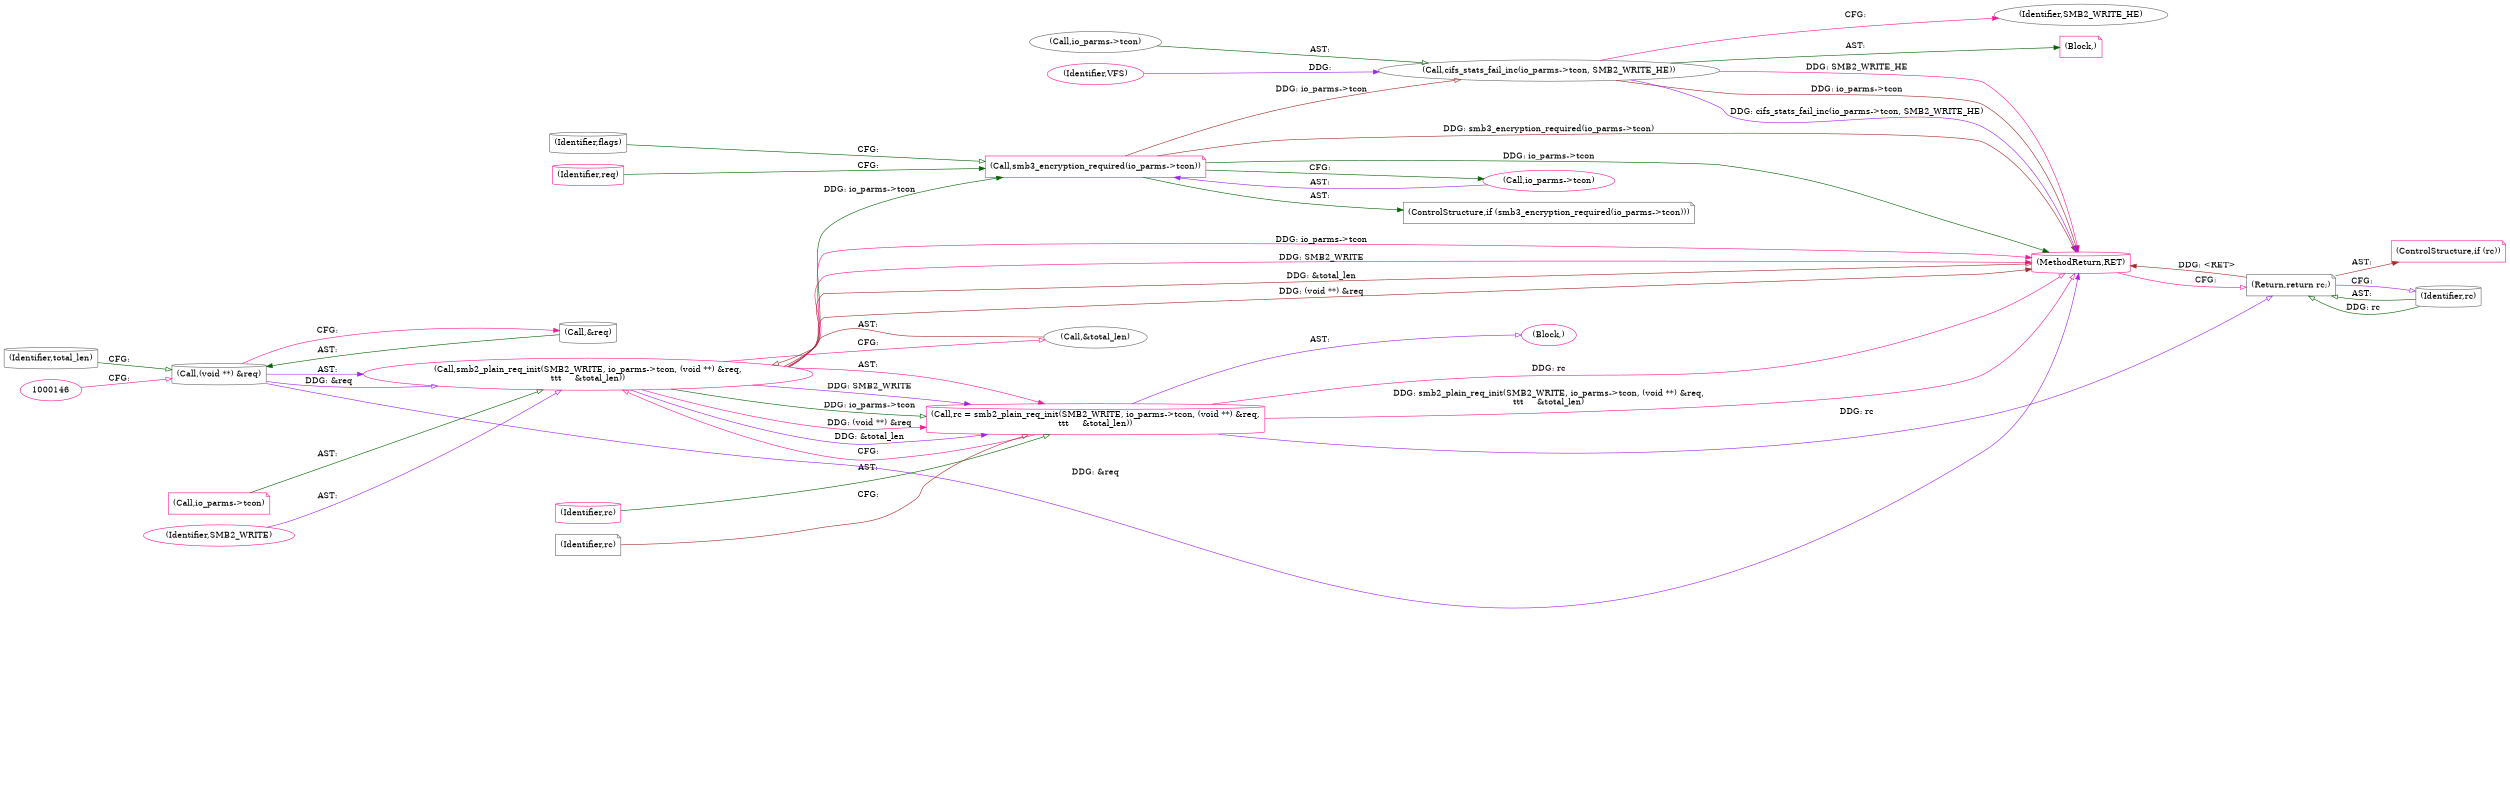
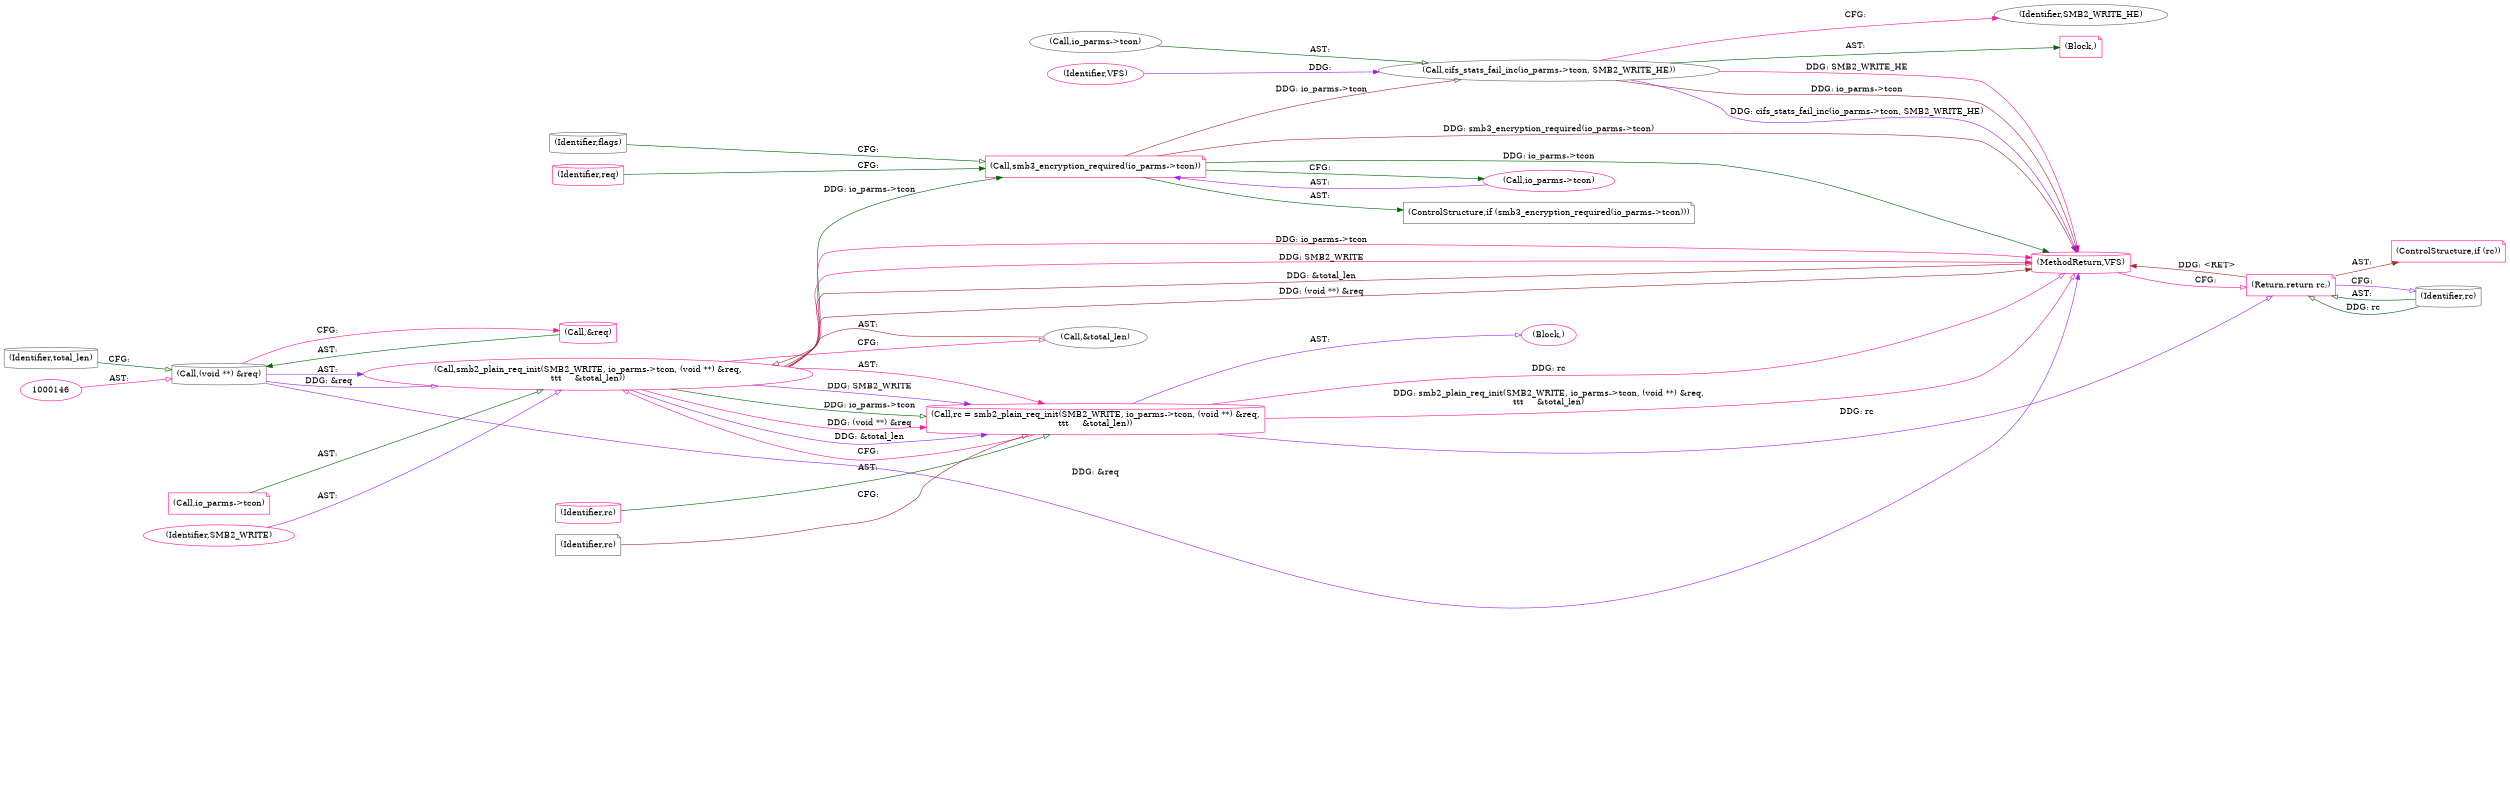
node "(MethodReturn,RET)": label "(MethodReturn,RET)" -> "(MethodReturn,VFS)"
node "(Return,return rc;)": color gray40 -> deeppink
node "(Call,&req)": color gray40 -> deeppink
edge "1000146" -> "(Call,(void **) &req)": label "CFG: " -> "AST: "
